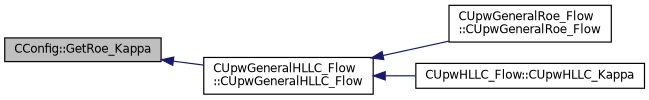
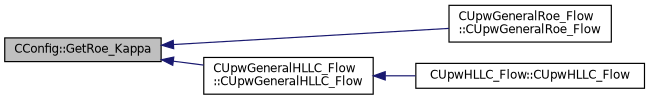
edge "CUpwGeneralRoe_Flow ::CUpwGeneralRoe_Flow" -> "CUpwGeneralHLLC_Flow ::CUpwGeneralHLLC_Flow": now "CUpwGeneralRoe_Flow ::CUpwGeneralRoe_Flow" -> "CConfig::GetRoe_Kappa"
node "CUpwHLLC_Flow::CUpwHLLC_Kappa": label "CUpwHLLC_Flow::CUpwHLLC_Kappa" -> "CUpwHLLC_Flow::CUpwHLLC_Flow"
